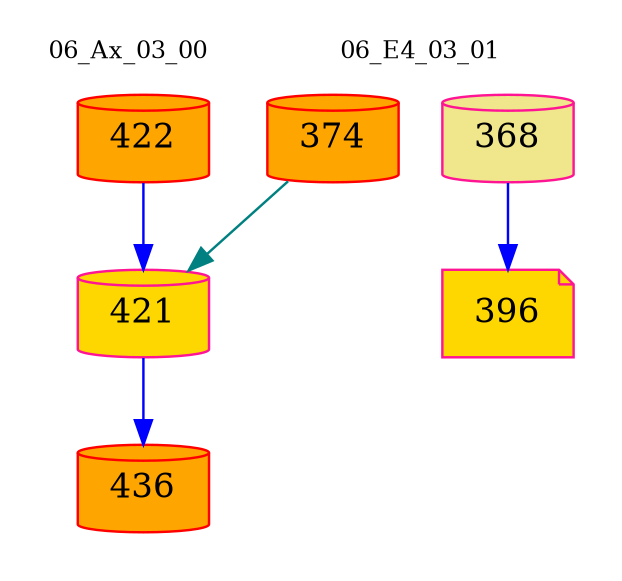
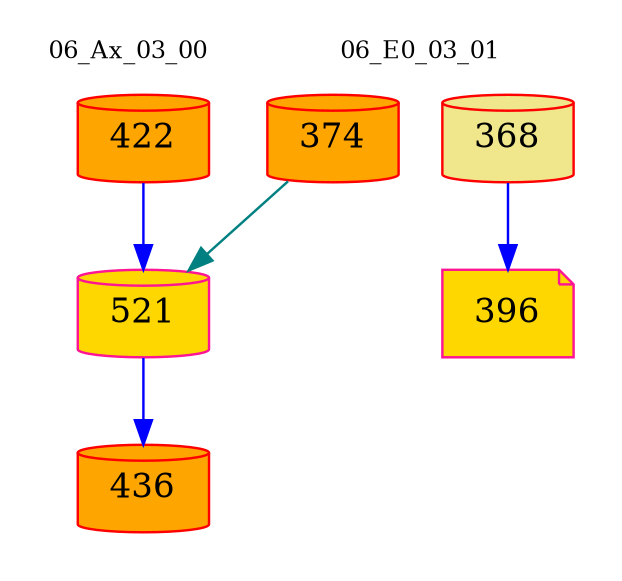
cluster "06_E4_03_01": label "06_E4_03_01" -> "06_E0_03_01"
node "368": color deeppink -> red
node "421": label "421" -> "521"
